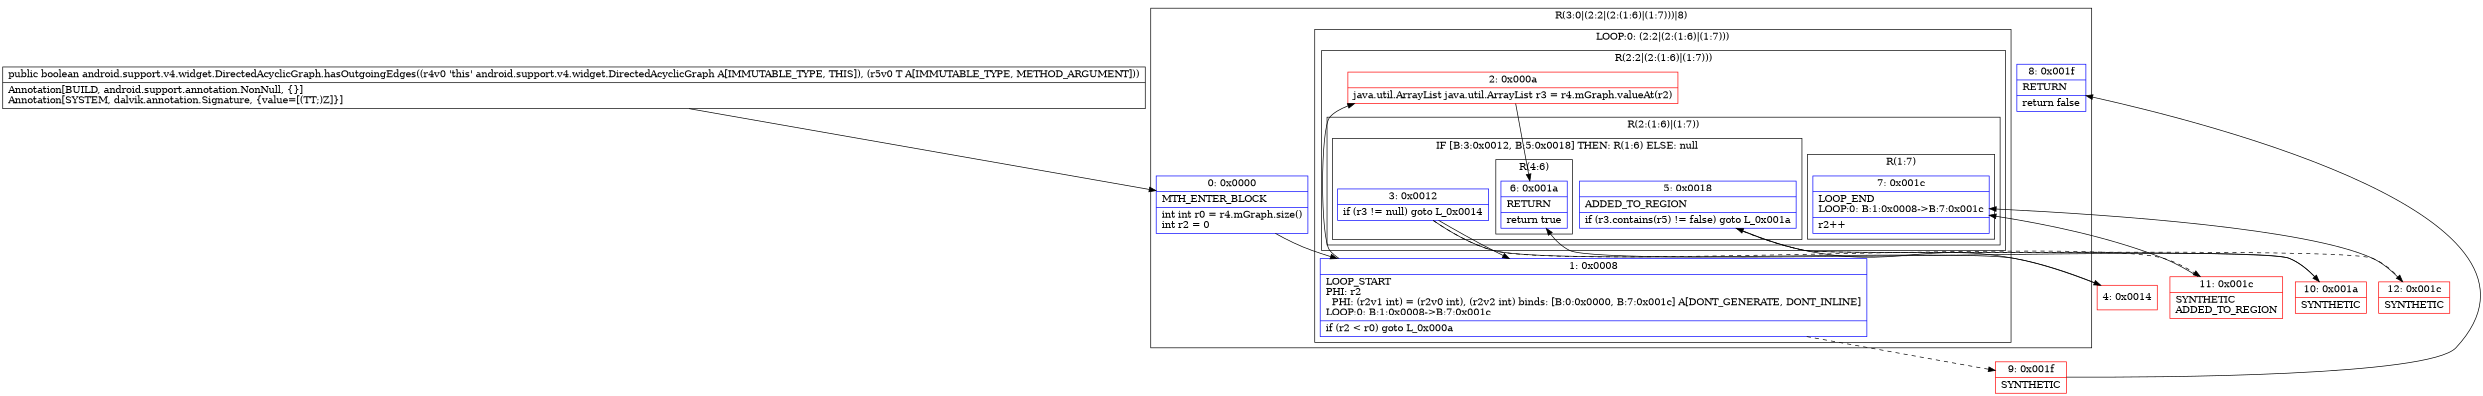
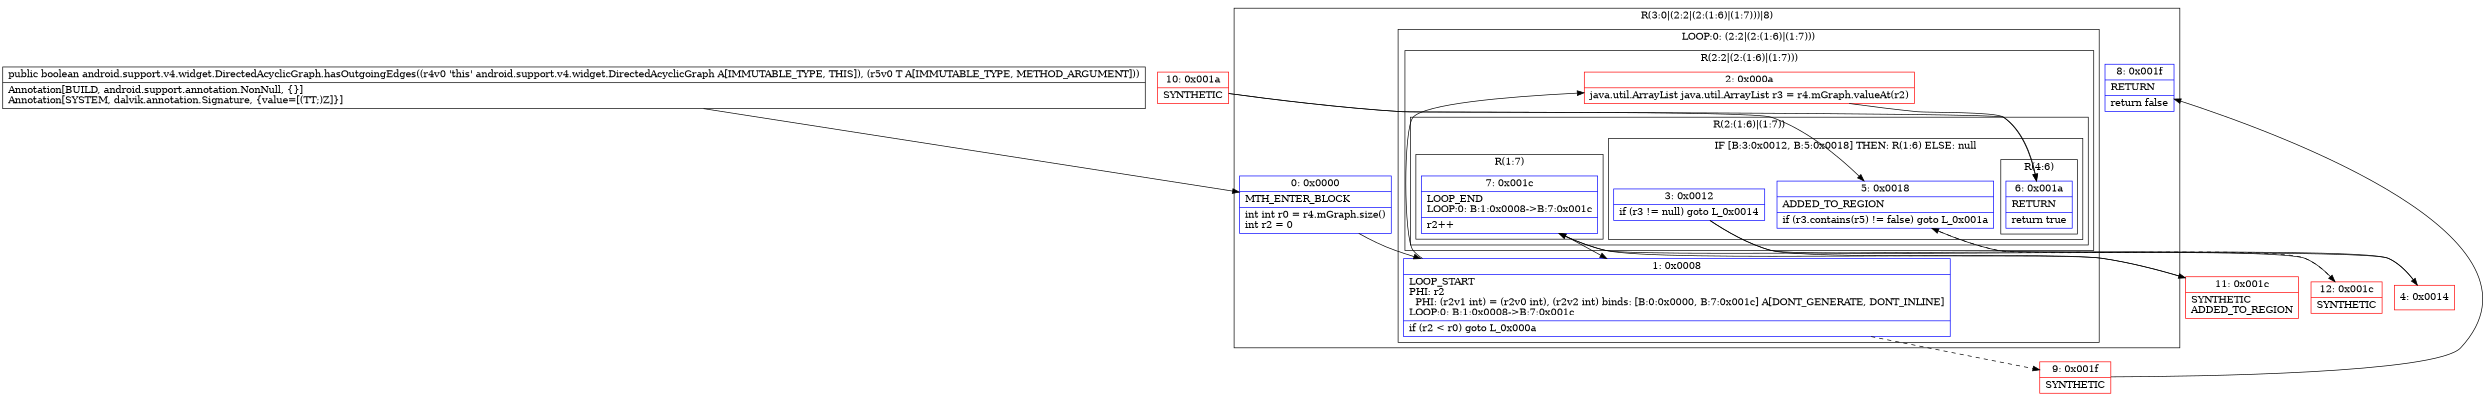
edge "3: 0x0012" -> "1: 0x0008": now "7: 0x001c" -> "1: 0x0008"
edge "5: 0x0018" -> "10: 0x001a": reversed
edge "3: 0x0012" -> "11: 0x001c": style dashed -> solid
